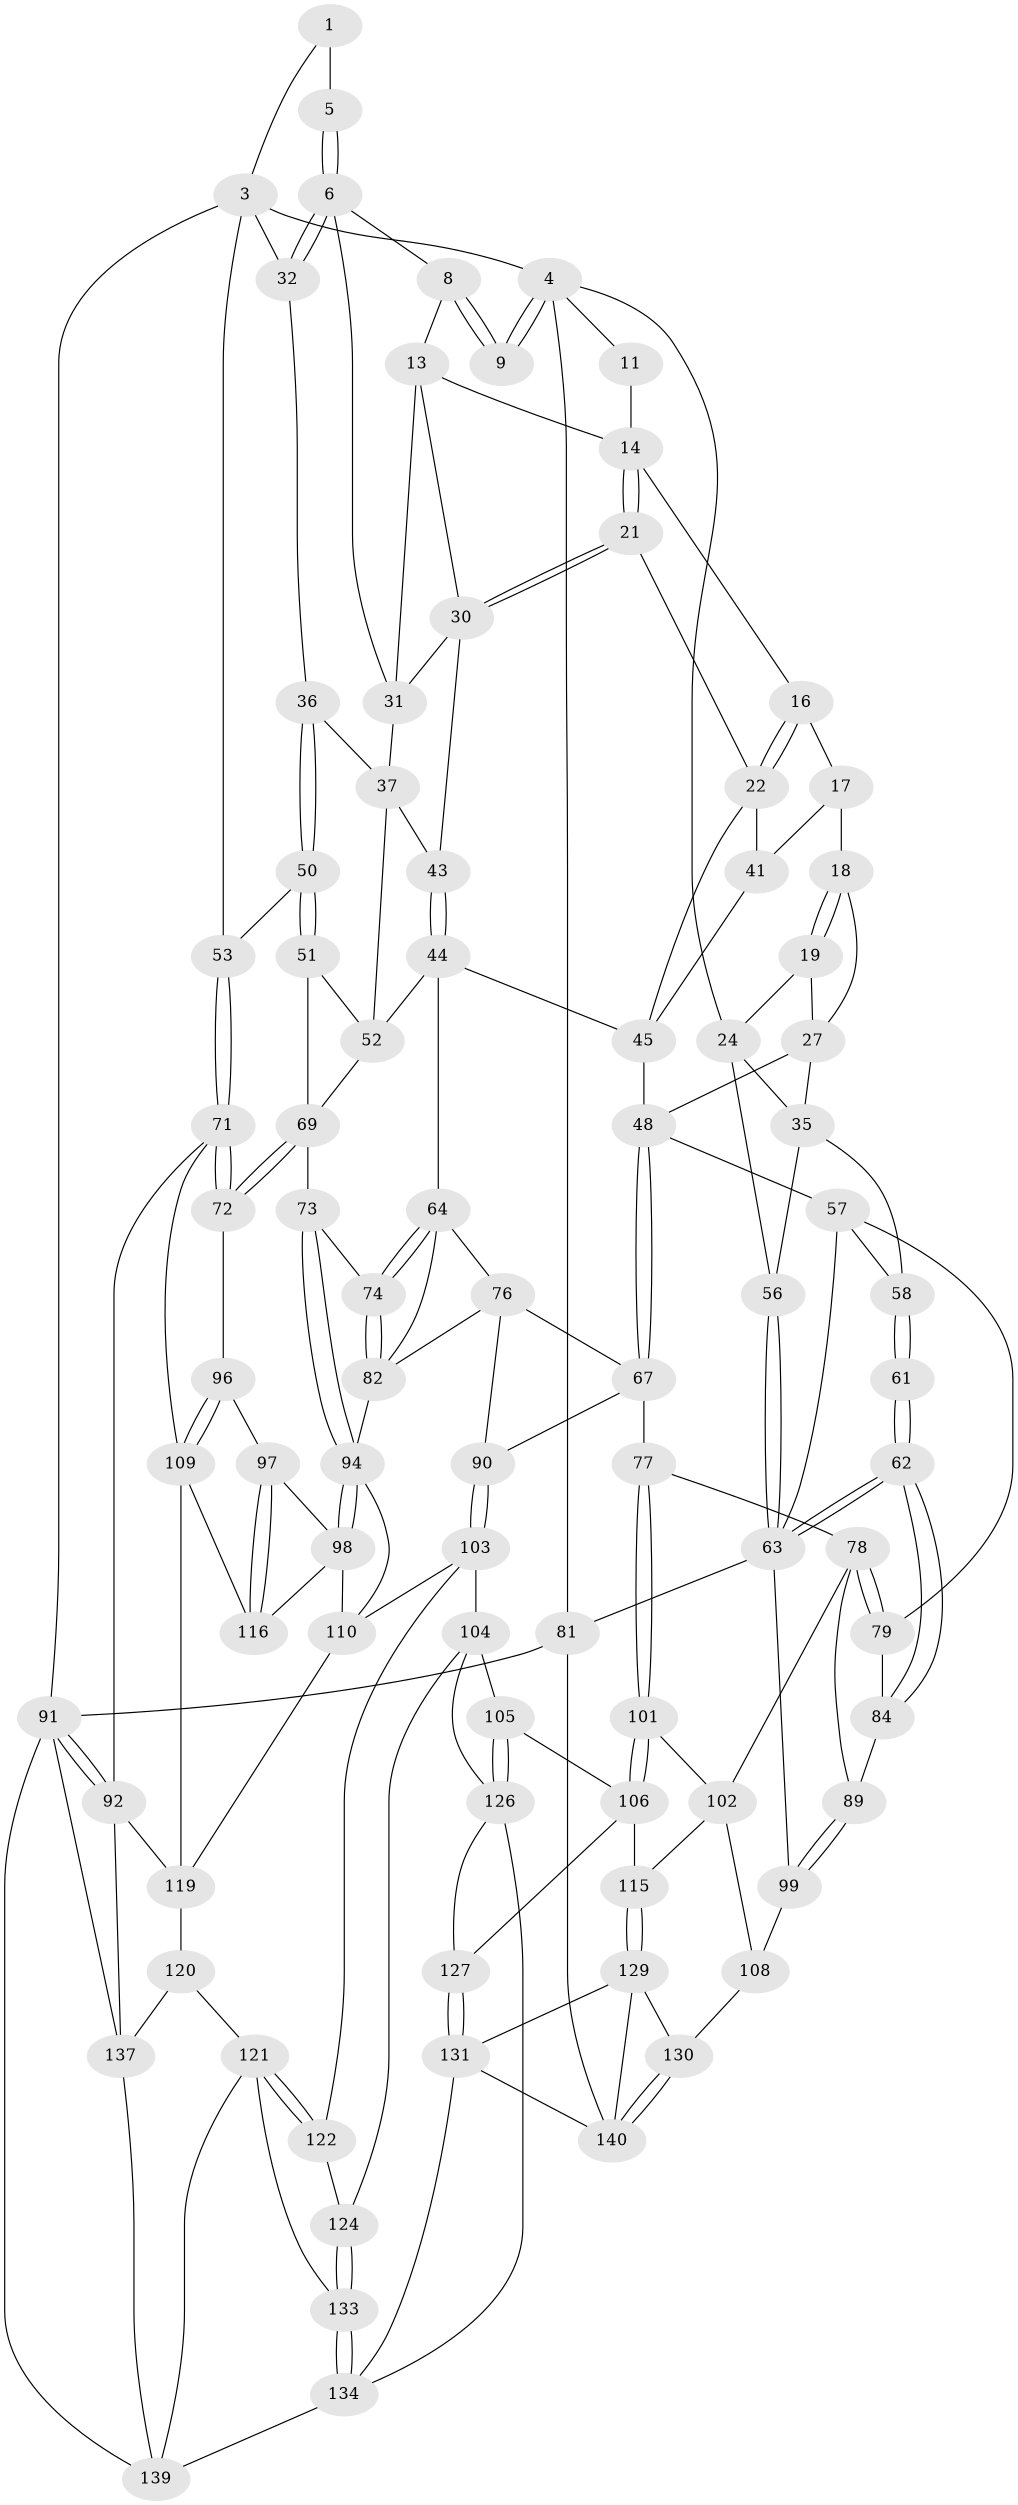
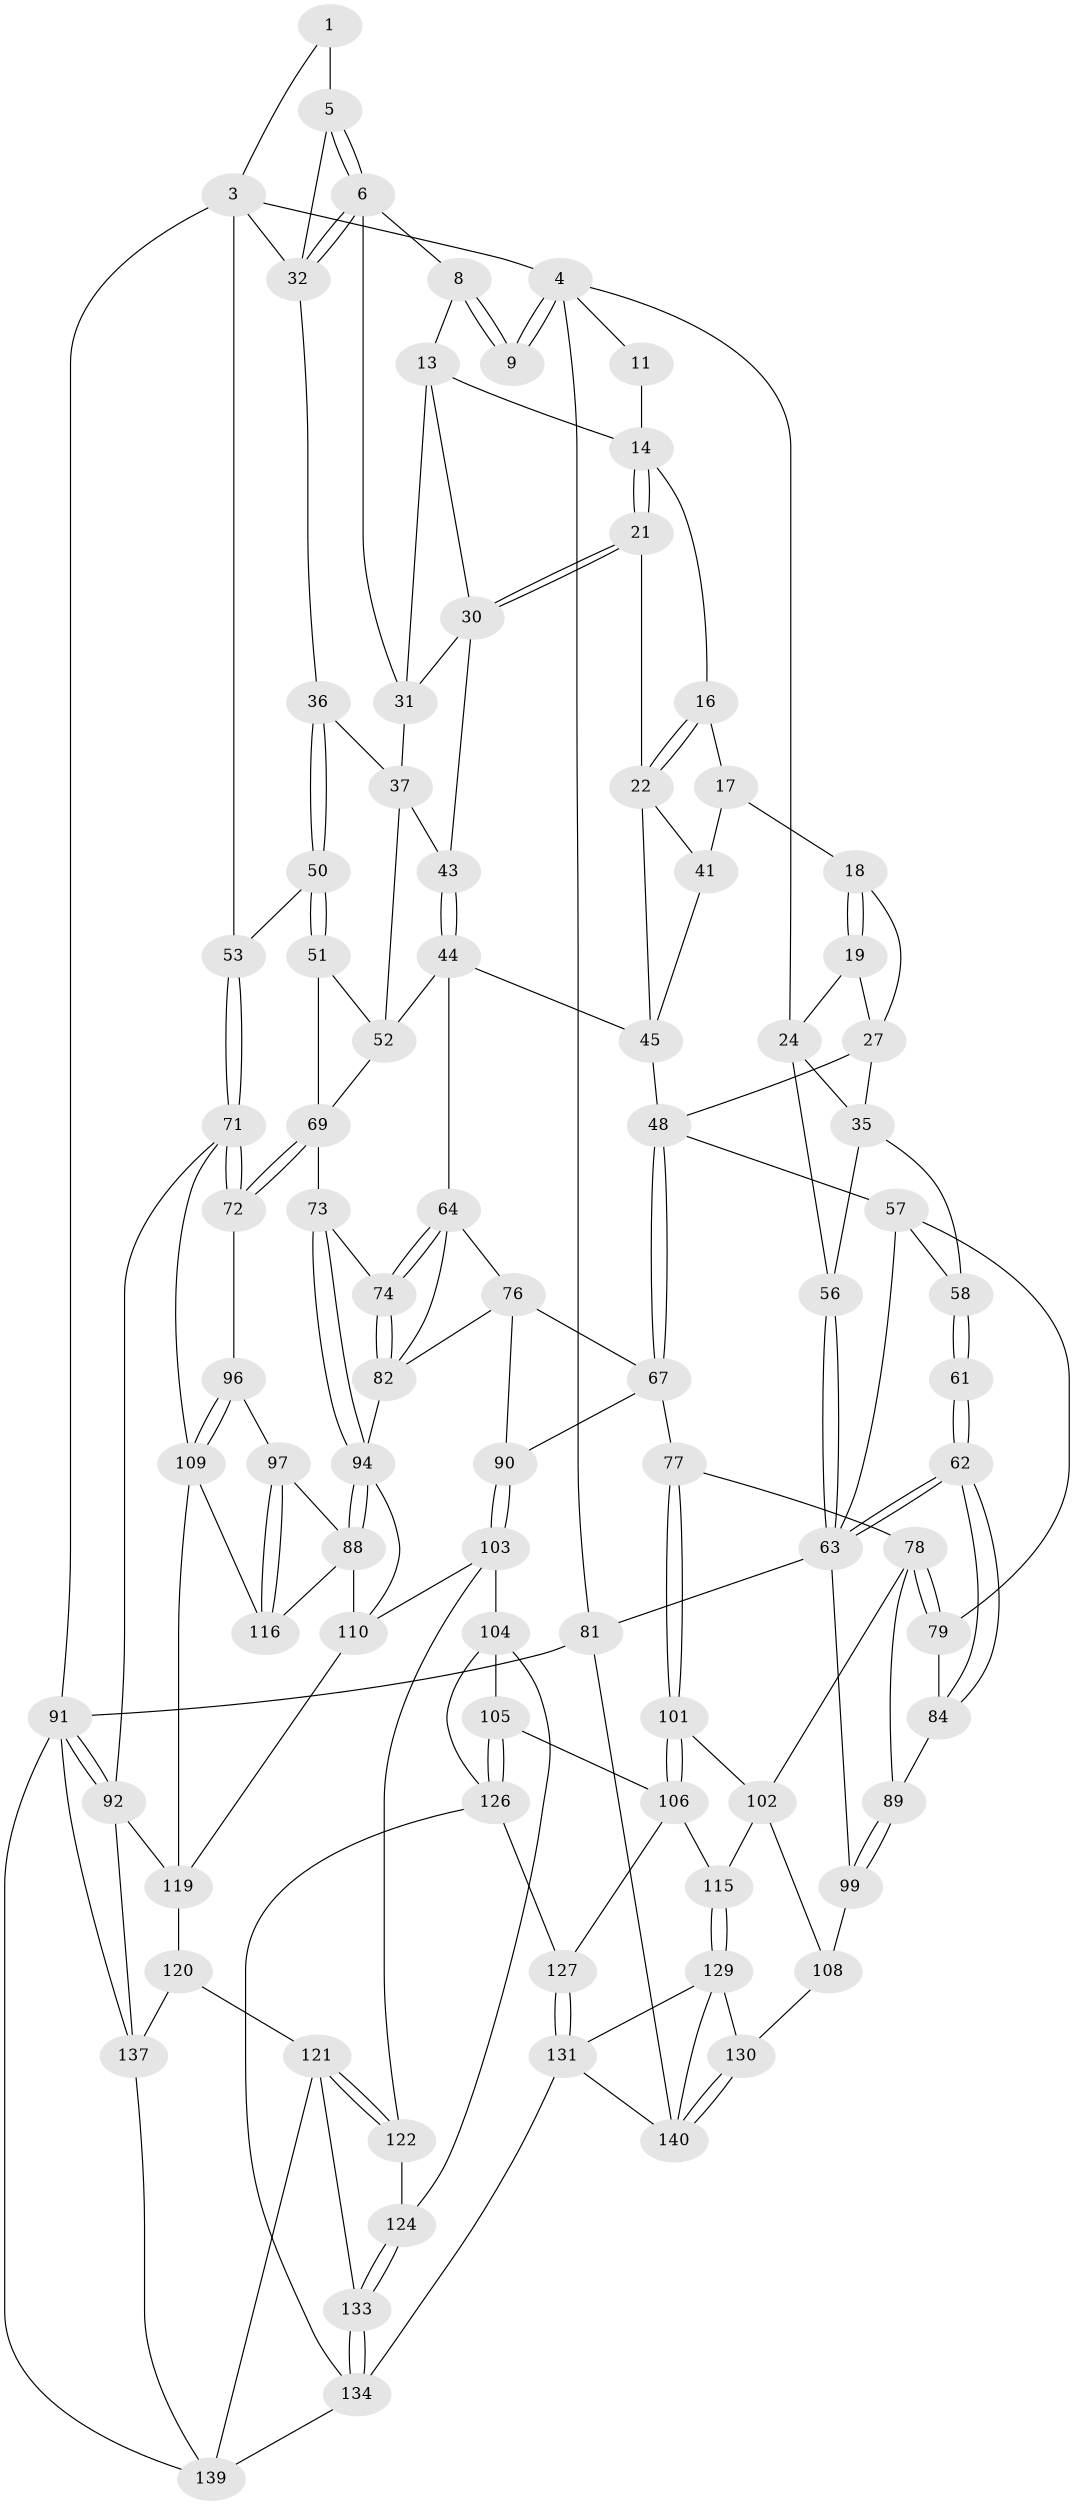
edge "5" -- "32": added
node "98": label "98" -> "88"
